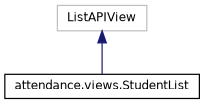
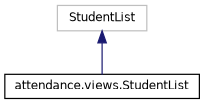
node "ListAPIView": label "ListAPIView" -> "StudentList"
